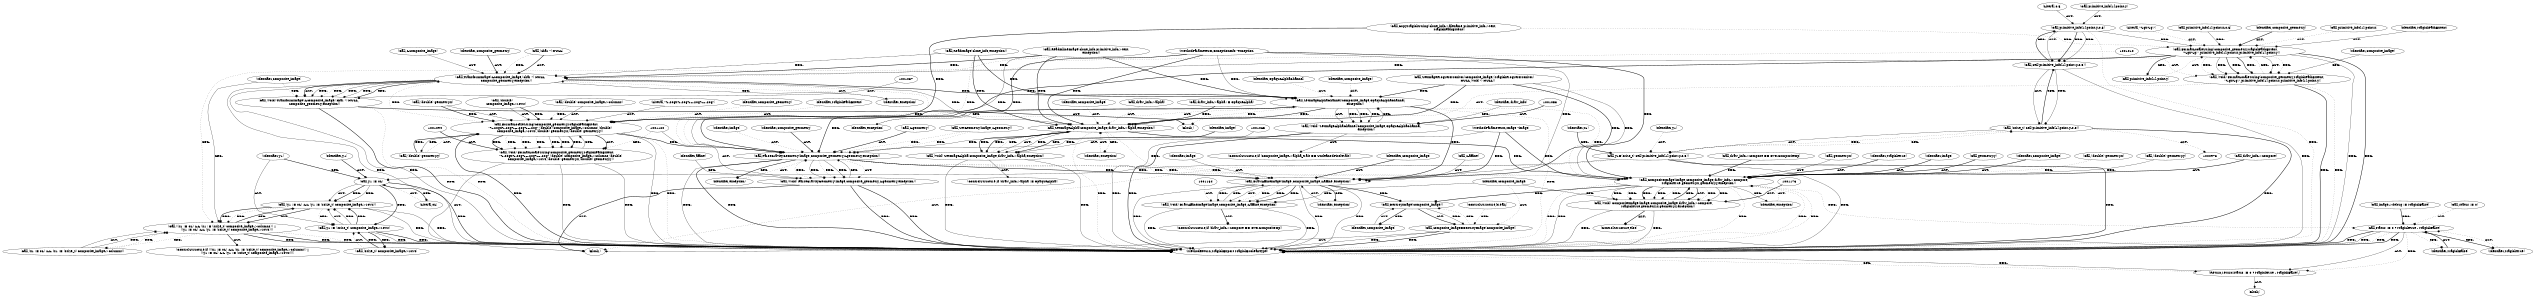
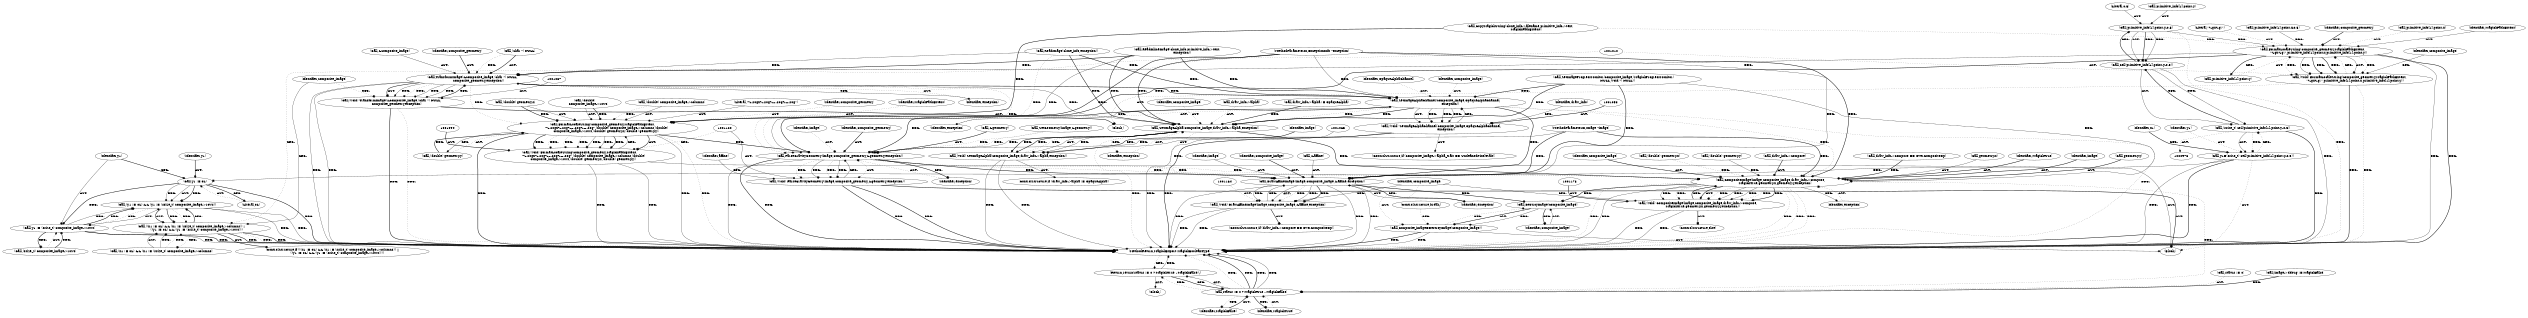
edge "(Call,composite_image=DestroyImage(composite_image))" -> "(Call,DestroyImage(composite_image))": arrowhead diamond -> dot
edge "(ControlStructure,break;)" -> "(Call,composite_image=DestroyImage(composite_image))": arrowhead diamond -> dot
edge "(Return,return(status != 0 ? MagickTrue : MagickFalse);)" -> "(Call,status != 0 ? MagickTrue : MagickFalse)": added, label "CFG:"
